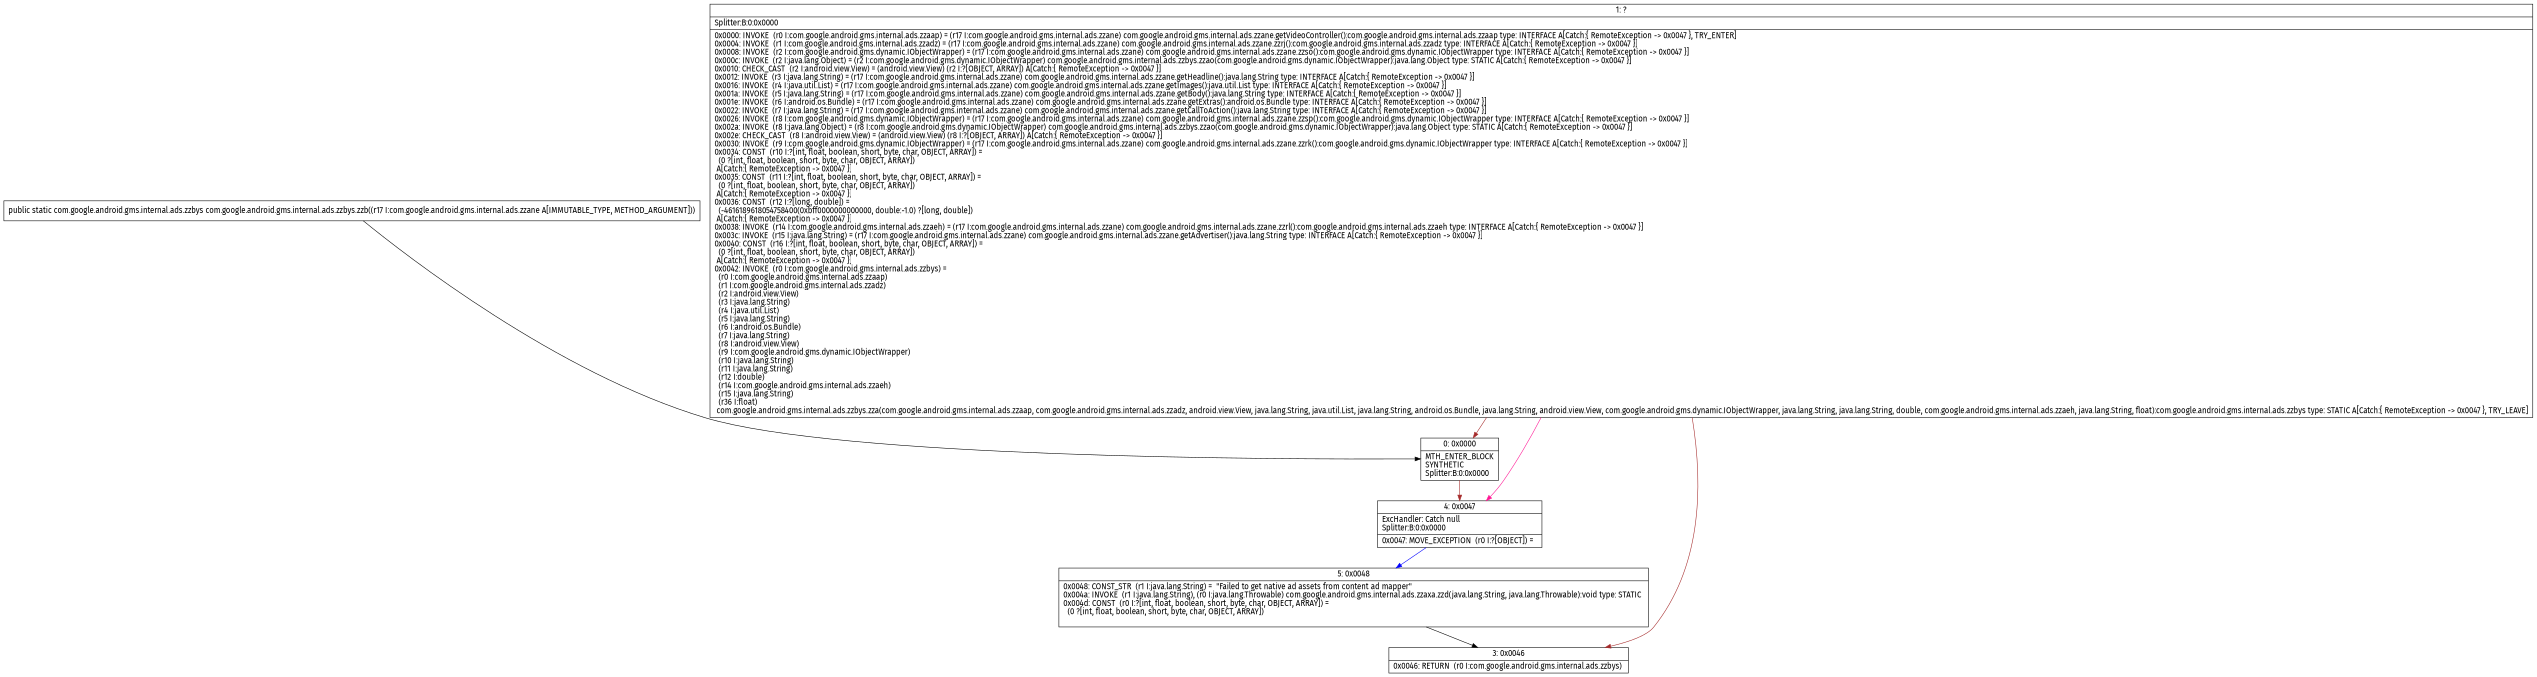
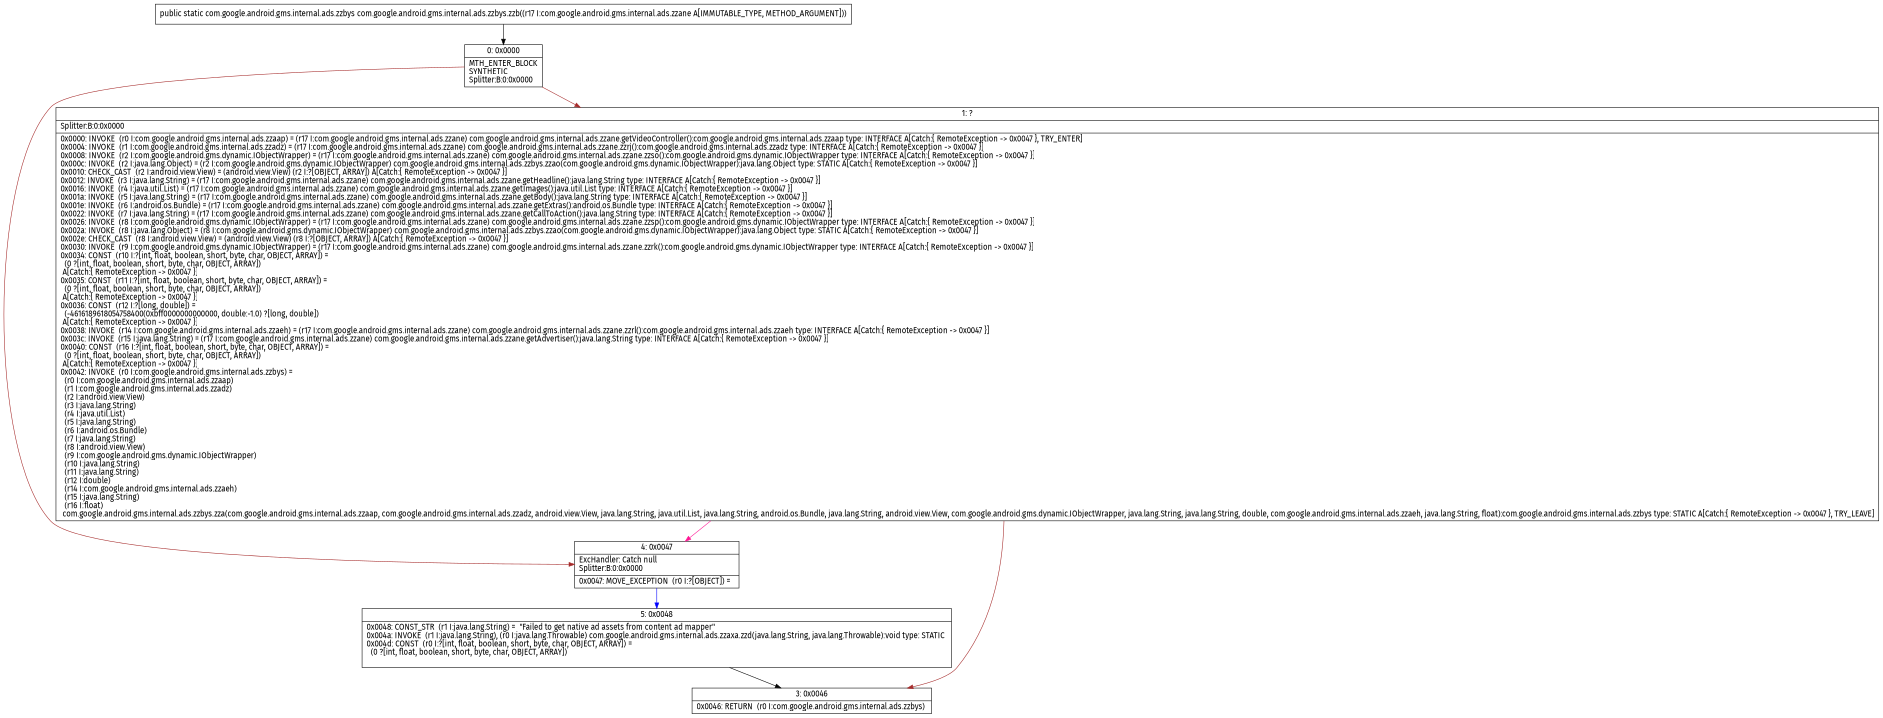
node "1: ?": text "(r36 I:float)" -> "(r16 I:float)"
edge "1: ?" -> "0: 0x0000": reversed
